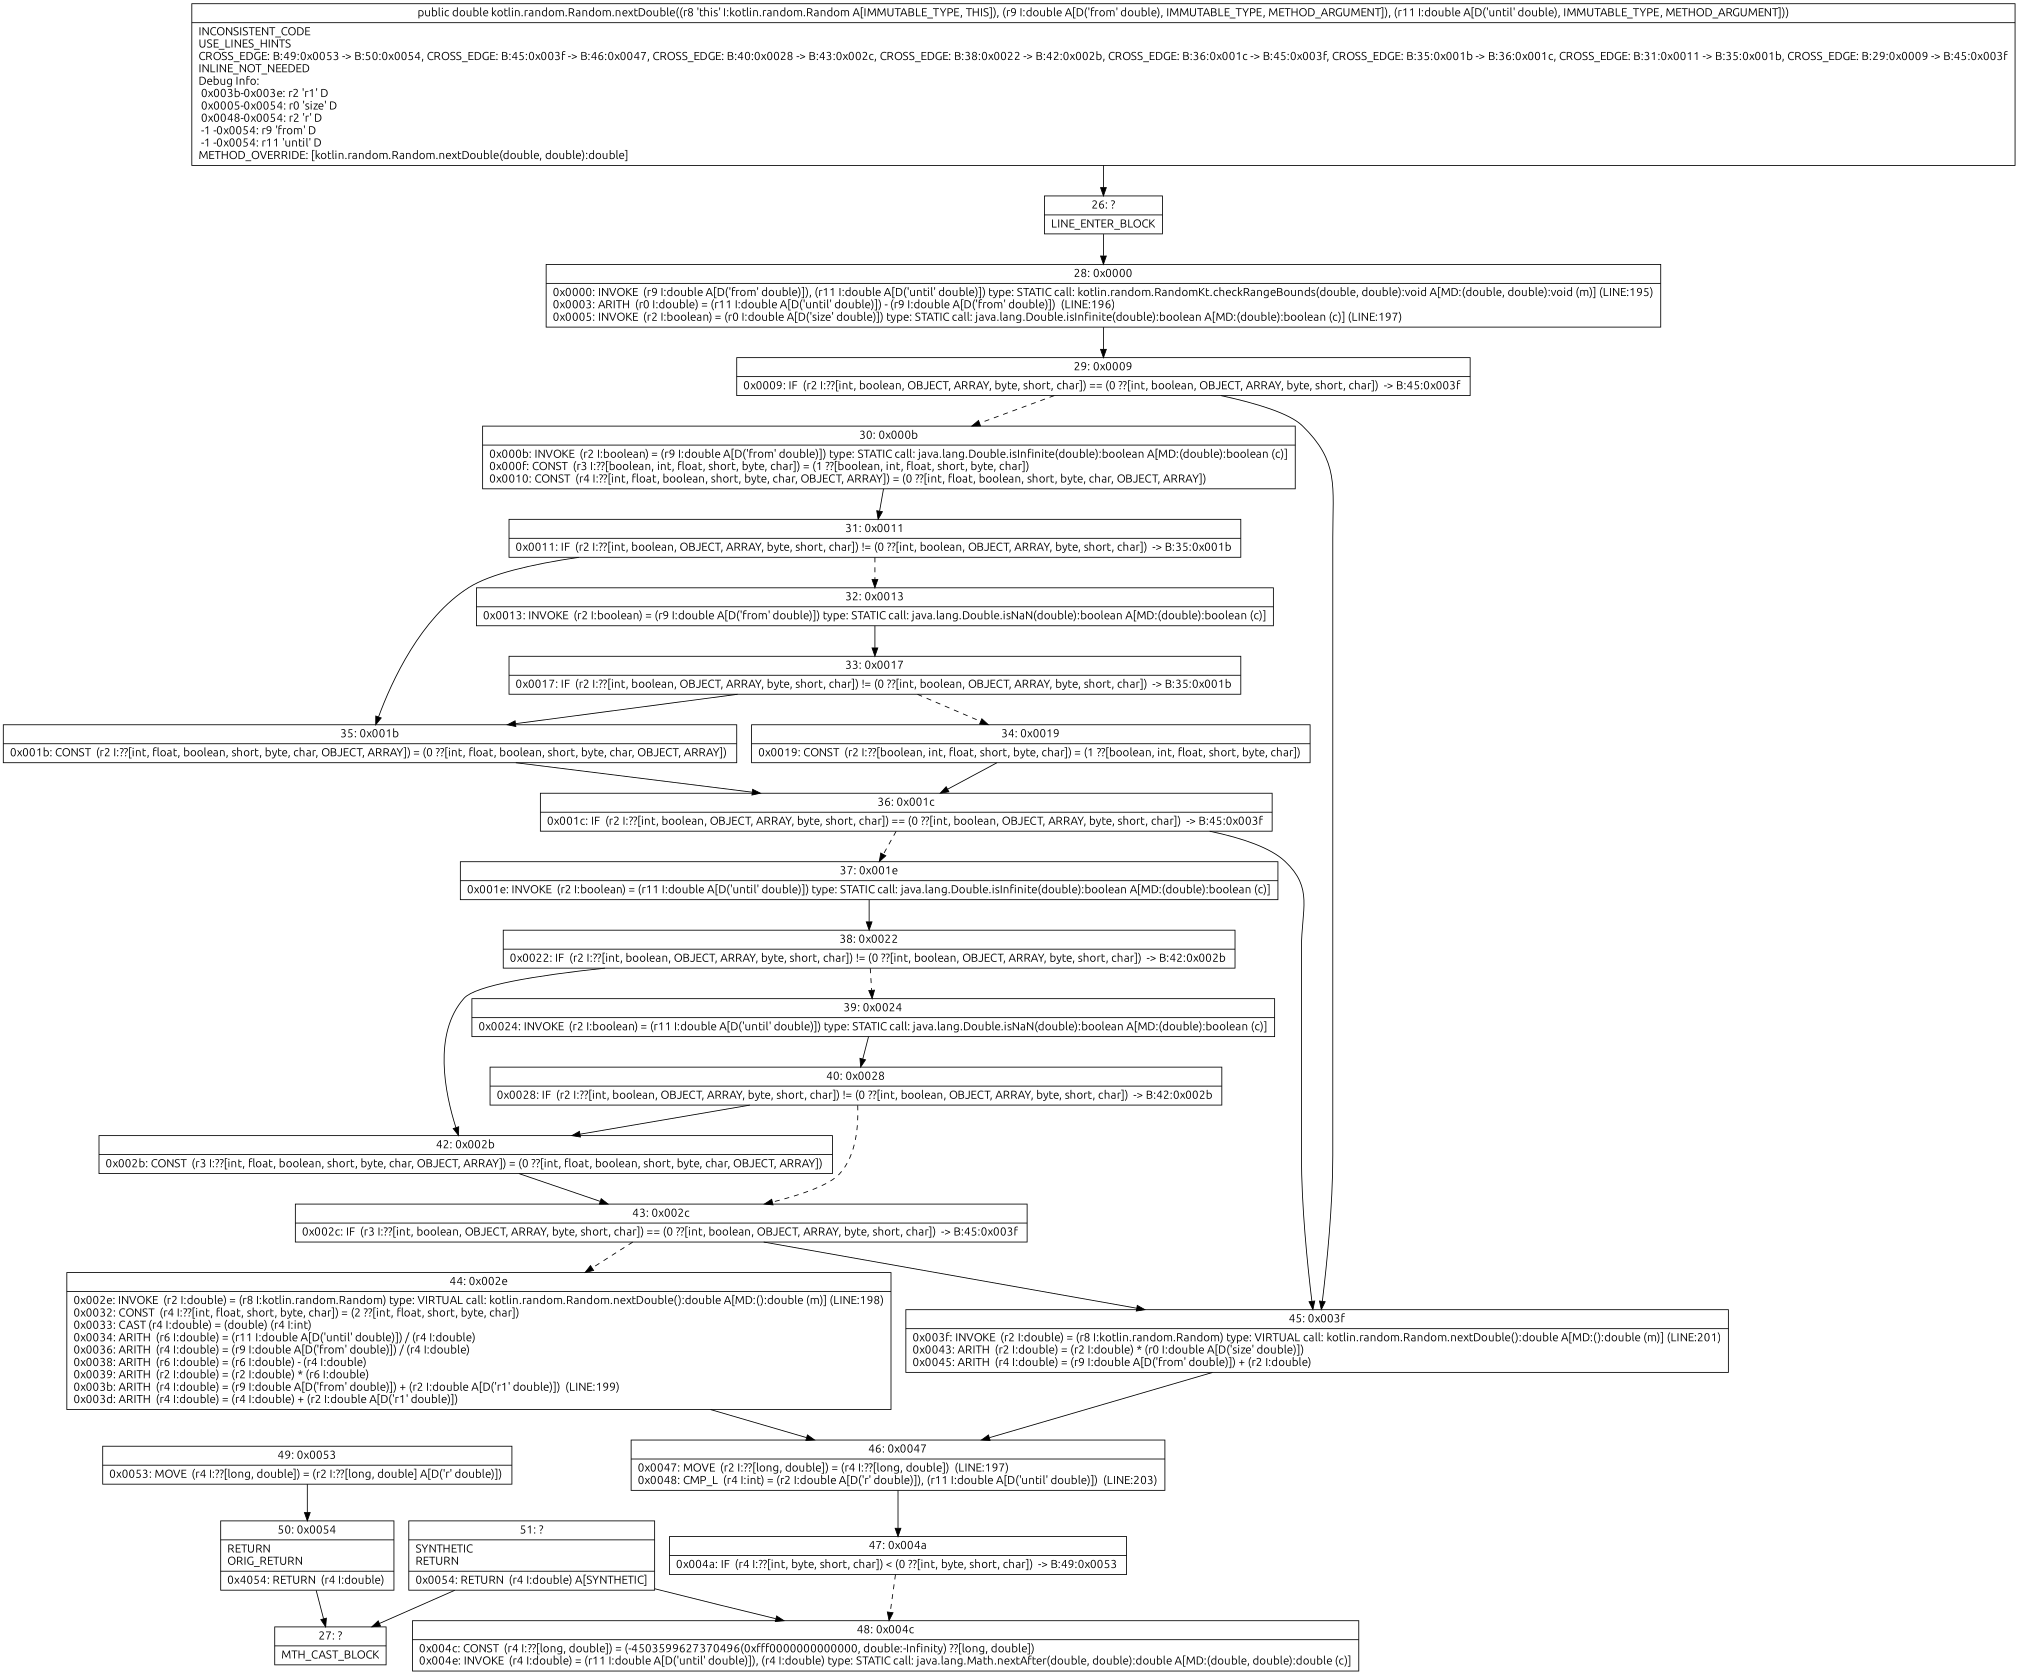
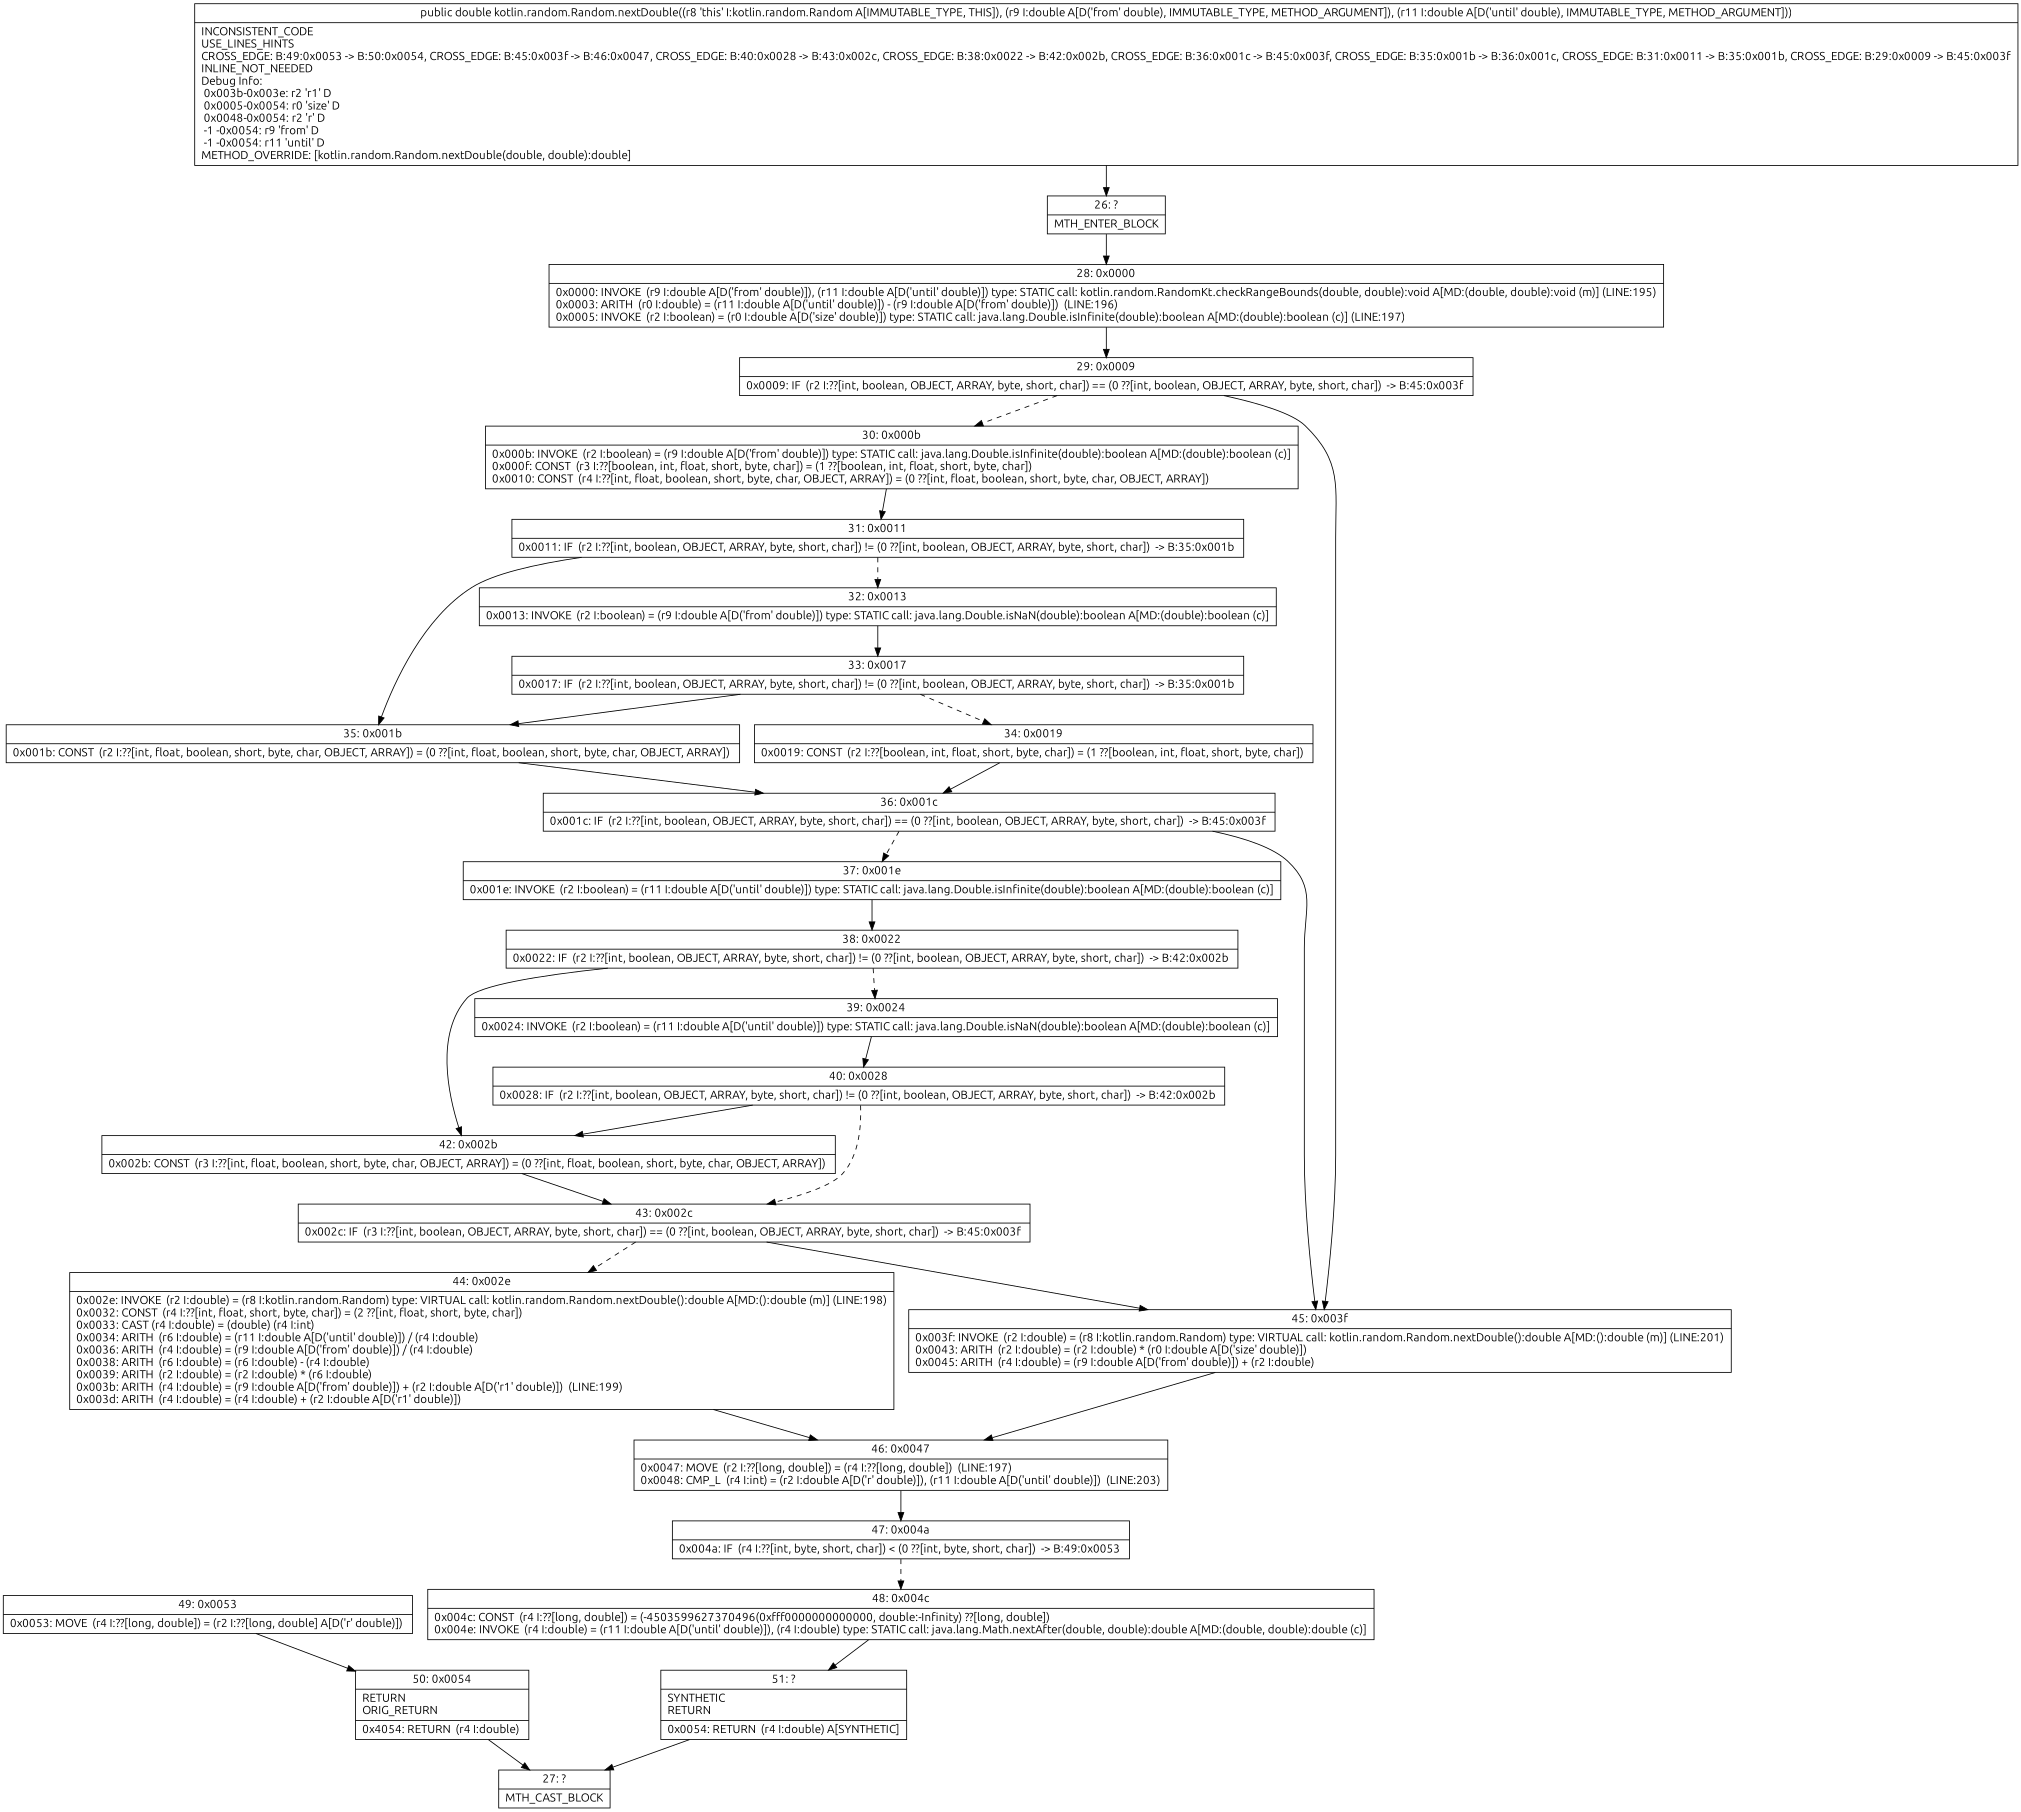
node "26: ?": text "LINE_ENTER_BLOCK" -> "MTH_ENTER_BLOCK"
edge "51: ?" -> "48: 0x004c": reversed
